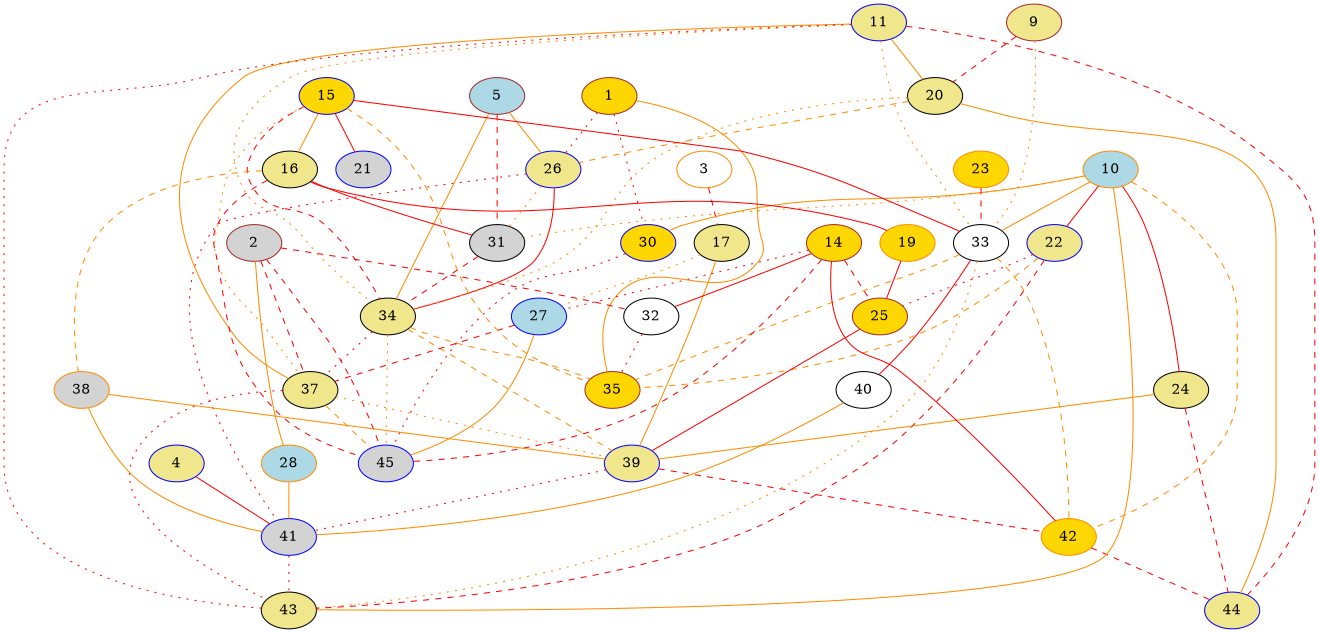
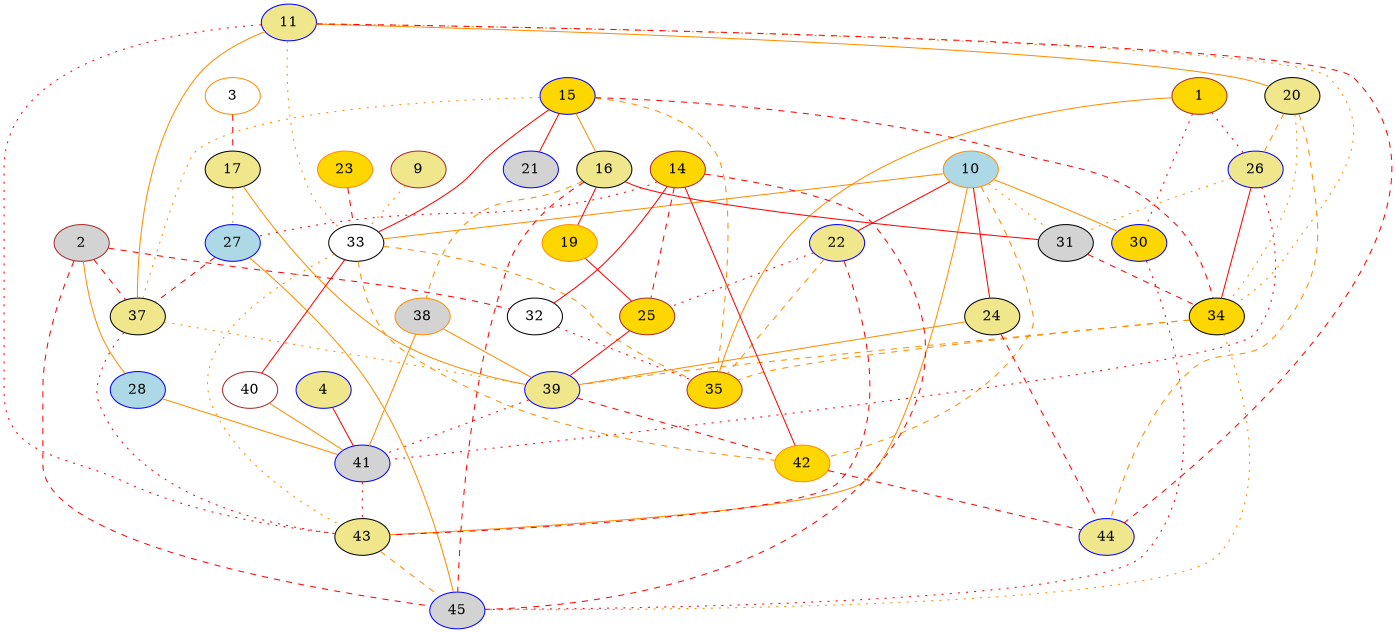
edge "9" -- "20": removed
node "5": removed
edge "20" -- "44": style solid -> dashed
node "34": fillcolor khaki -> gold
edge "34" -- "37": removed
node "40": color black -> brown
edge "37" -- "45": now "43" -- "45"
node "28": color darkorange -> blue
